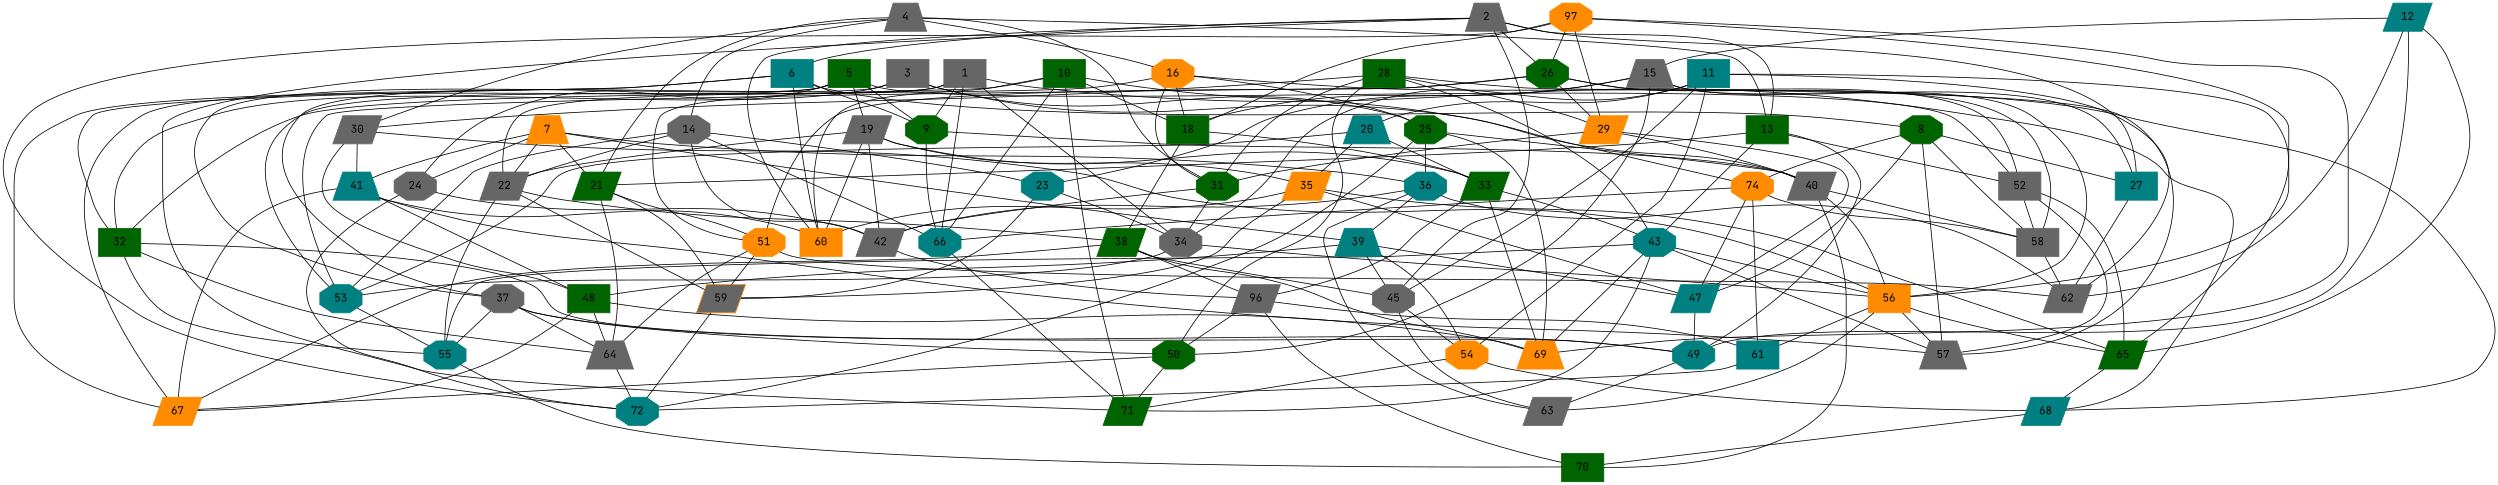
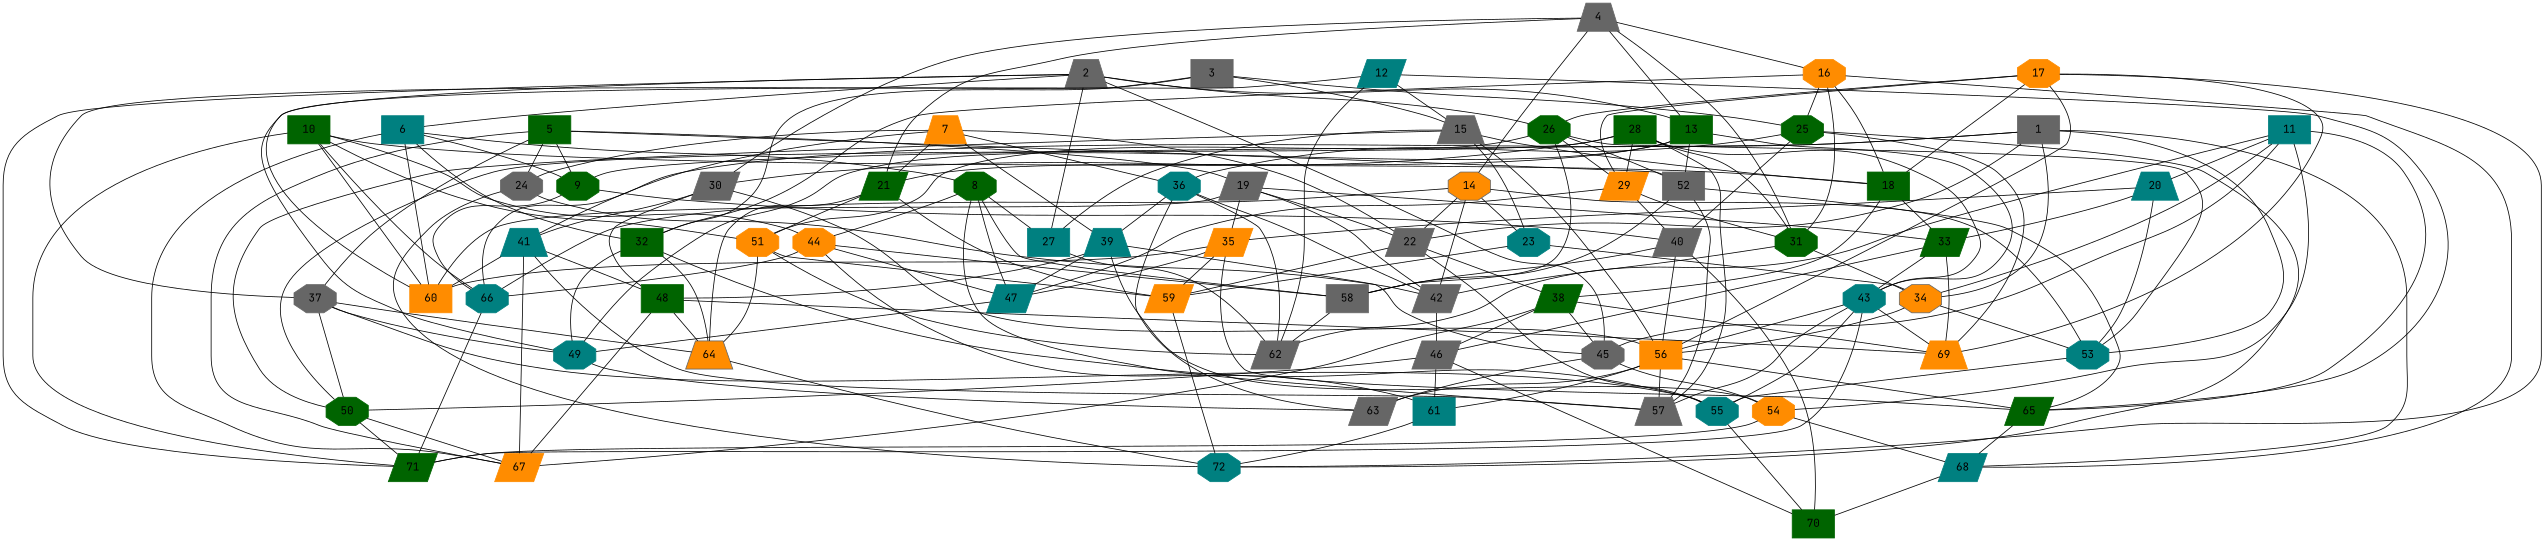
node "97": label "97" -> "17"
edge "3" -- "40": now "3" -- "15"
node "14": fillcolor gray40 -> darkorange
node "74": label "74" -> "44"
node "34": fillcolor gray40 -> darkorange
node "59": fillcolor gray40 -> darkorange
node "96": label "96" -> "46"
node "64": fillcolor gray40 -> darkorange
